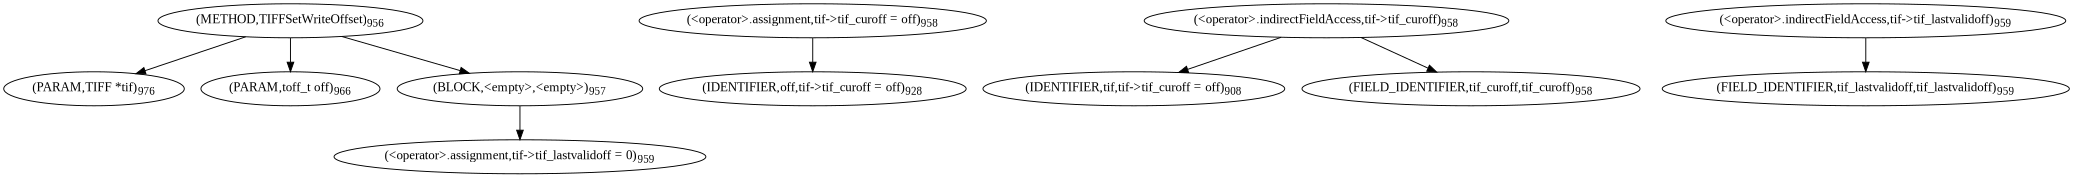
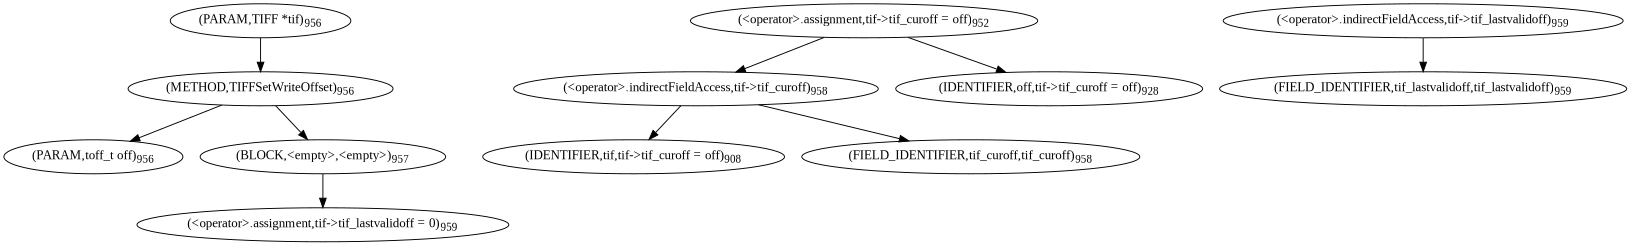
node "(<operator>.assignment,tif->tif_curoff = off)": text "958" -> "952"
edge "(<operator>.assignment,tif->tif_curoff = off)" -> "(<operator>.indirectFieldAccess,tif->tif_curoff)": added
edge "(METHOD,TIFFSetWriteOffset)" -> "(PARAM,TIFF *tif)": reversed
node "(PARAM,TIFF *tif)": text "976" -> "956"
node "(PARAM,toff_t off)": text "966" -> "956"
